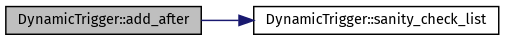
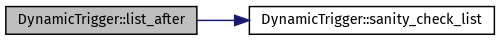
node "DynamicTrigger::add_after": label "DynamicTrigger::add_after" -> "DynamicTrigger::list_after"
